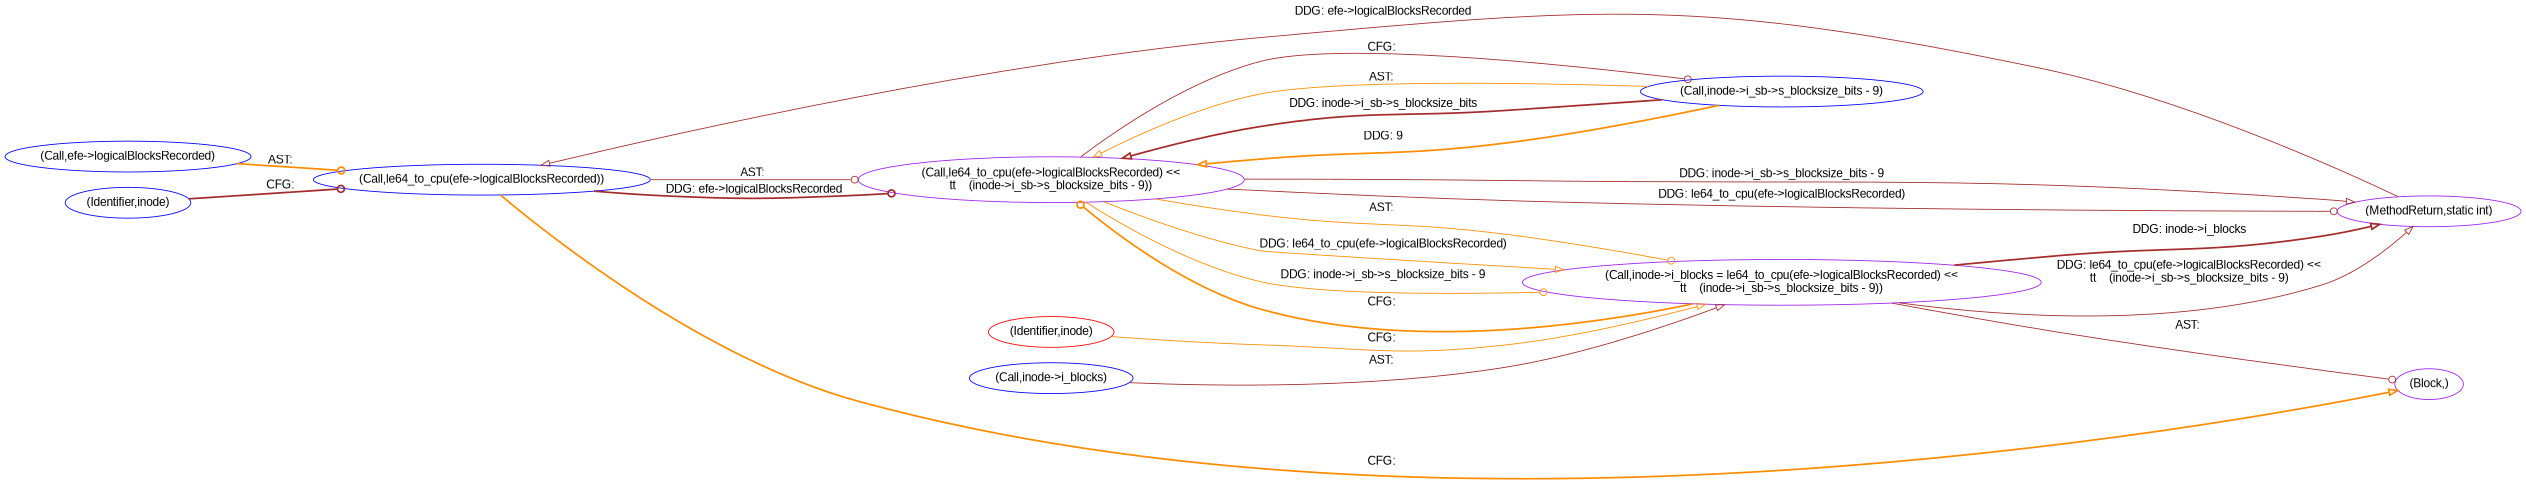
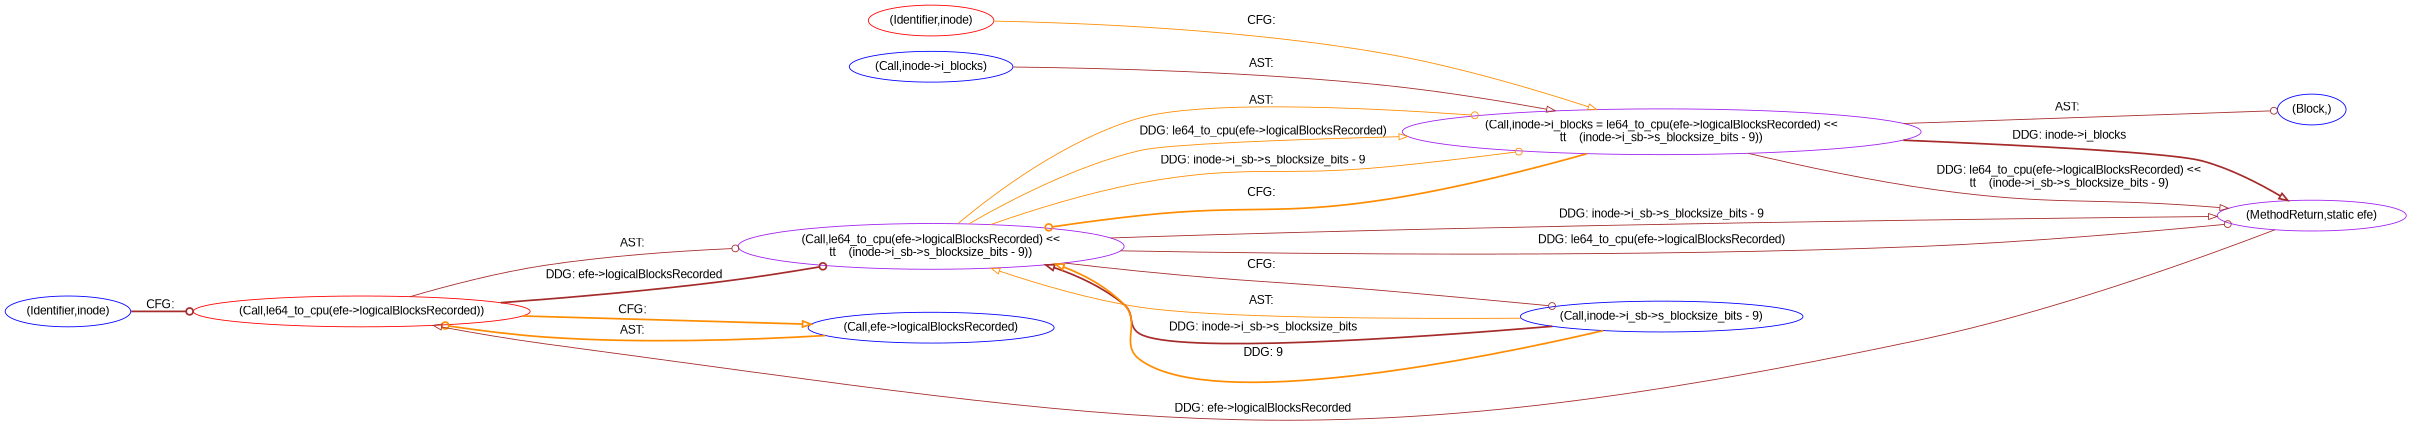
node "(Call,le64_to_cpu(efe->logicalBlocksRecorded))": color blue -> red
node "(MethodReturn,static int)": label "(MethodReturn,static int)" -> "(MethodReturn,static efe)"
node "(Block,)": color purple -> blue
edge "(Call,le64_to_cpu(efe->logicalBlocksRecorded))" -> "(Block,)": now "(Call,le64_to_cpu(efe->logicalBlocksRecorded))" -> "(Call,efe->logicalBlocksRecorded)"
